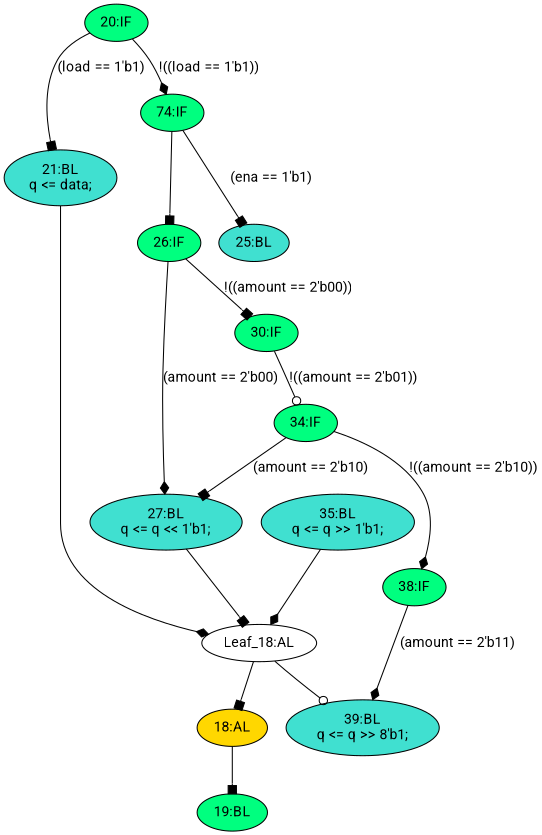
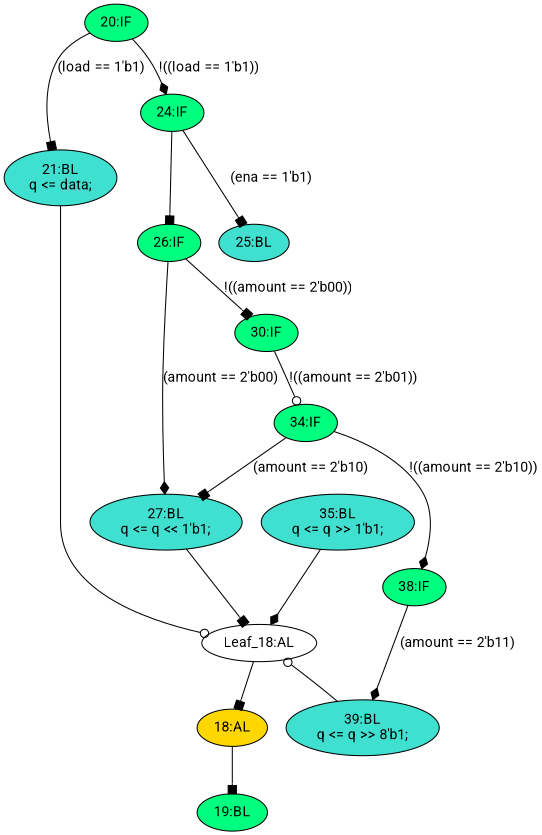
node "74:IF": label "74:IF" -> "24:IF"
edge "21:BL q <= data;" -> "Leaf_18:AL": arrowhead diamond -> odot
edge "Leaf_18:AL" -> "39:BL q <= q >> 8'b1;": reversed
